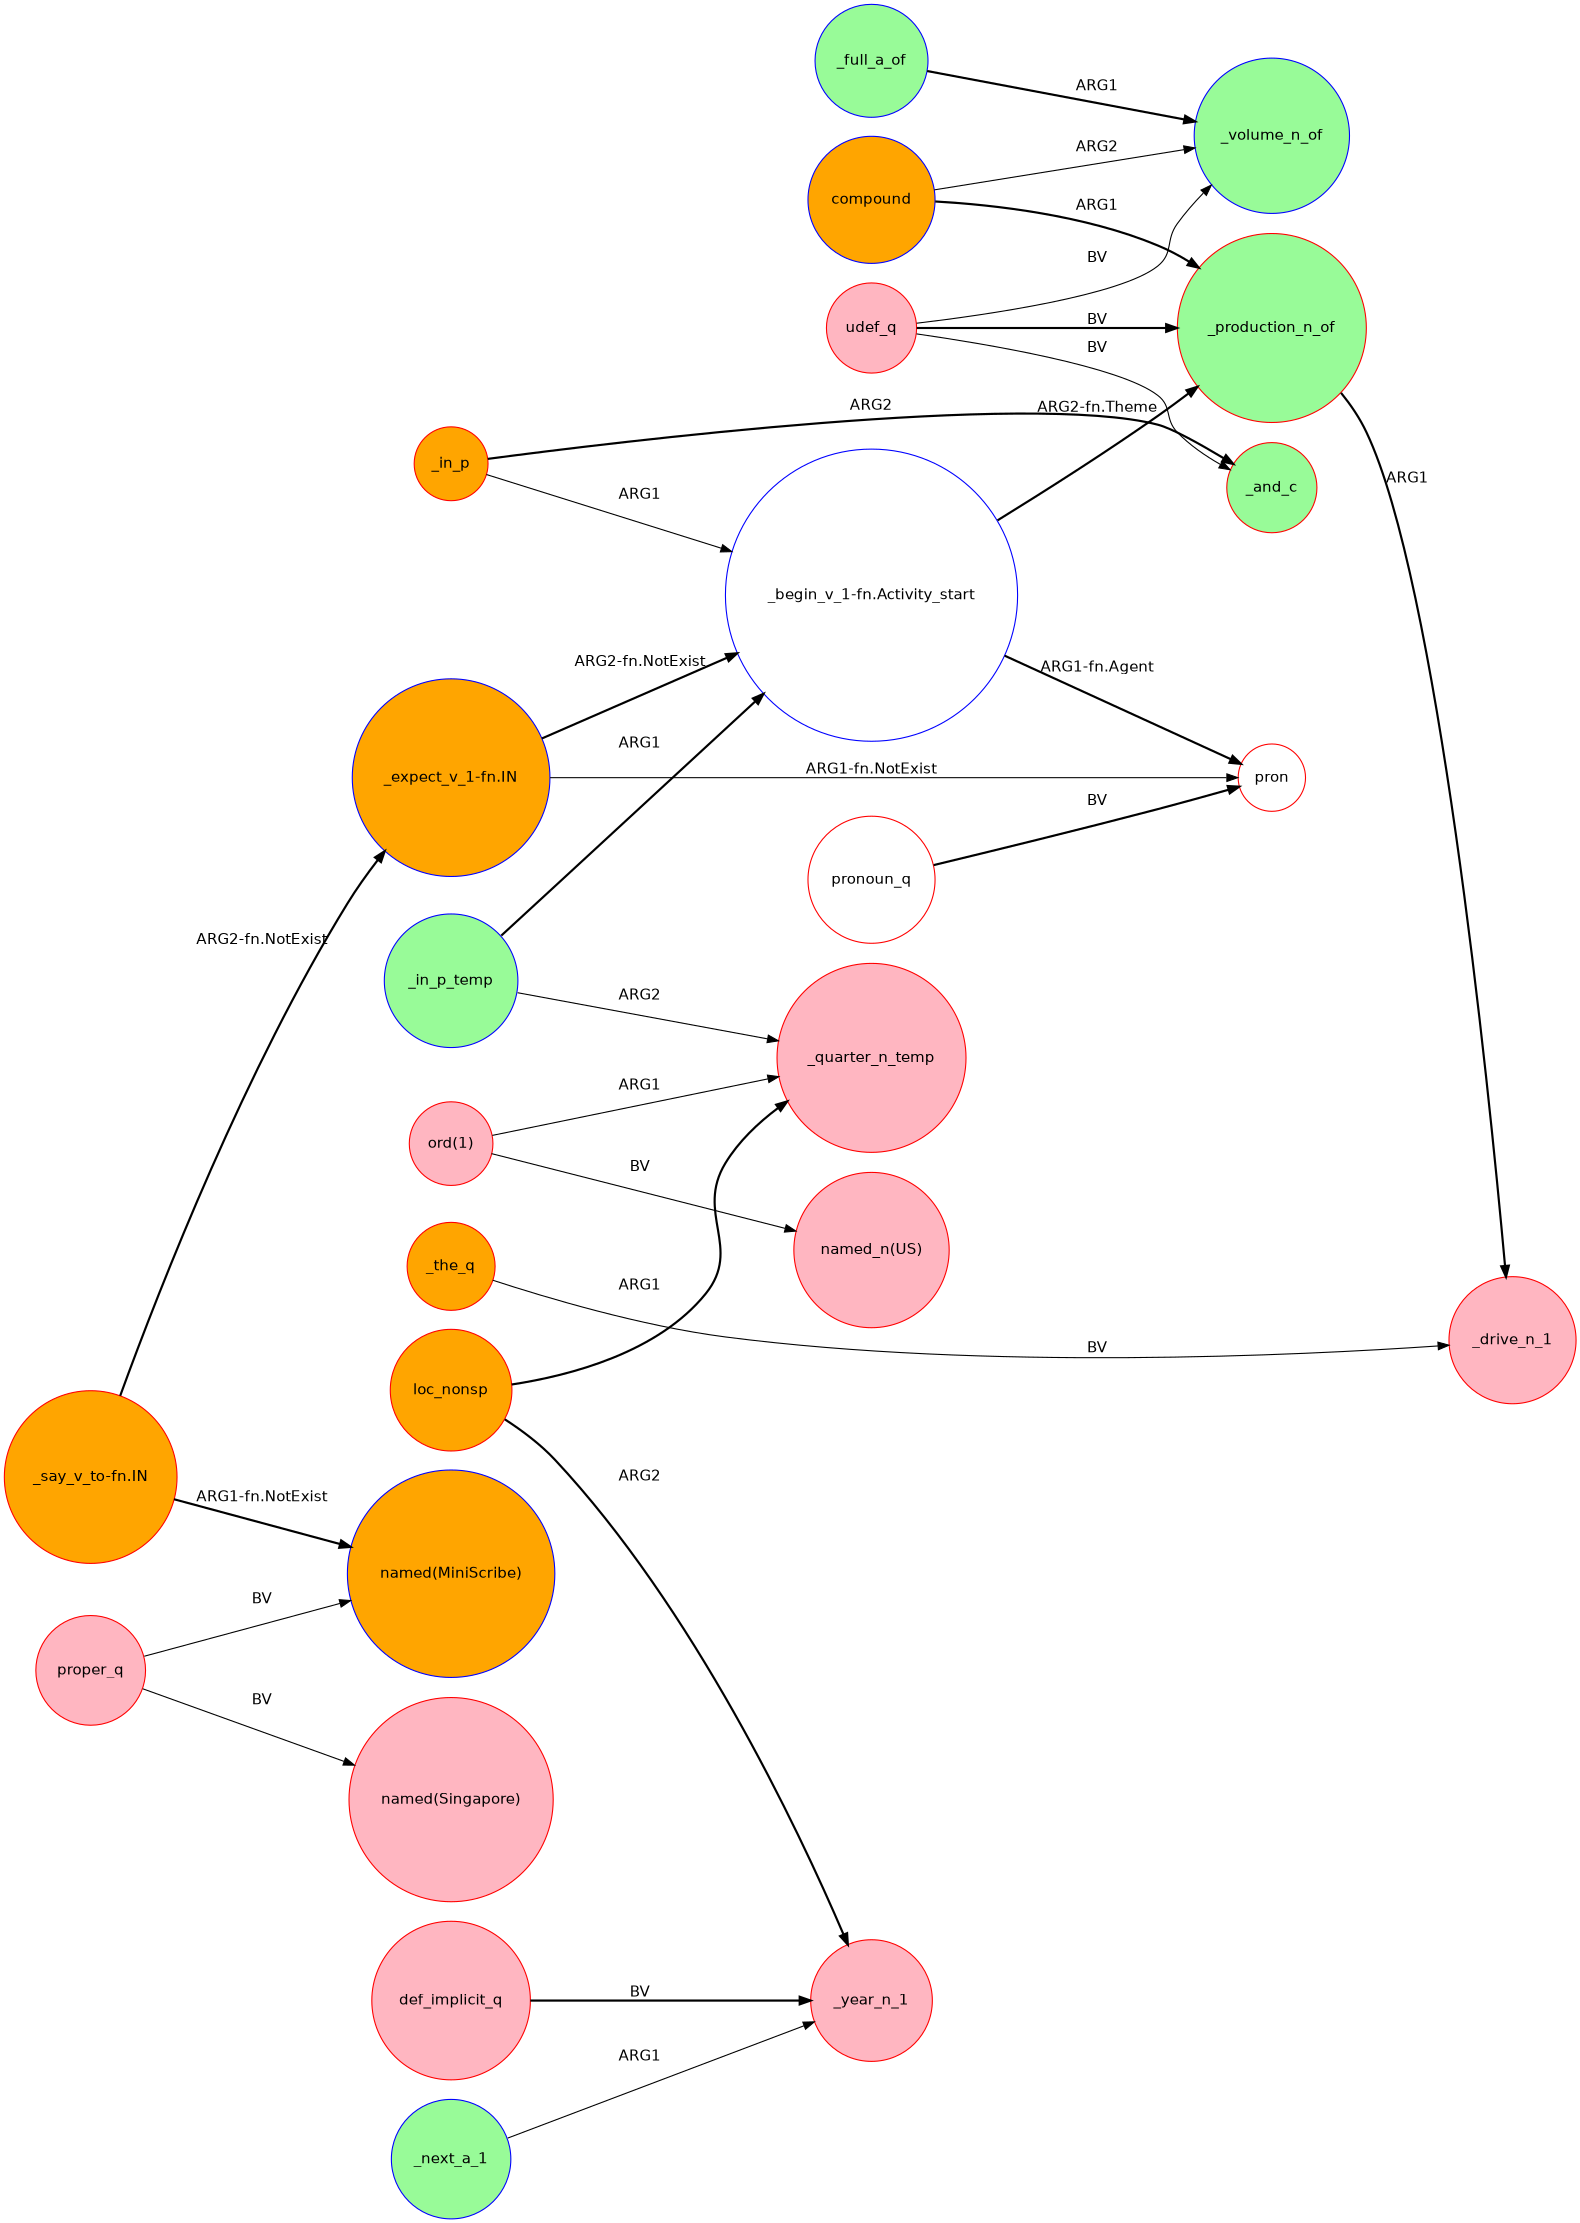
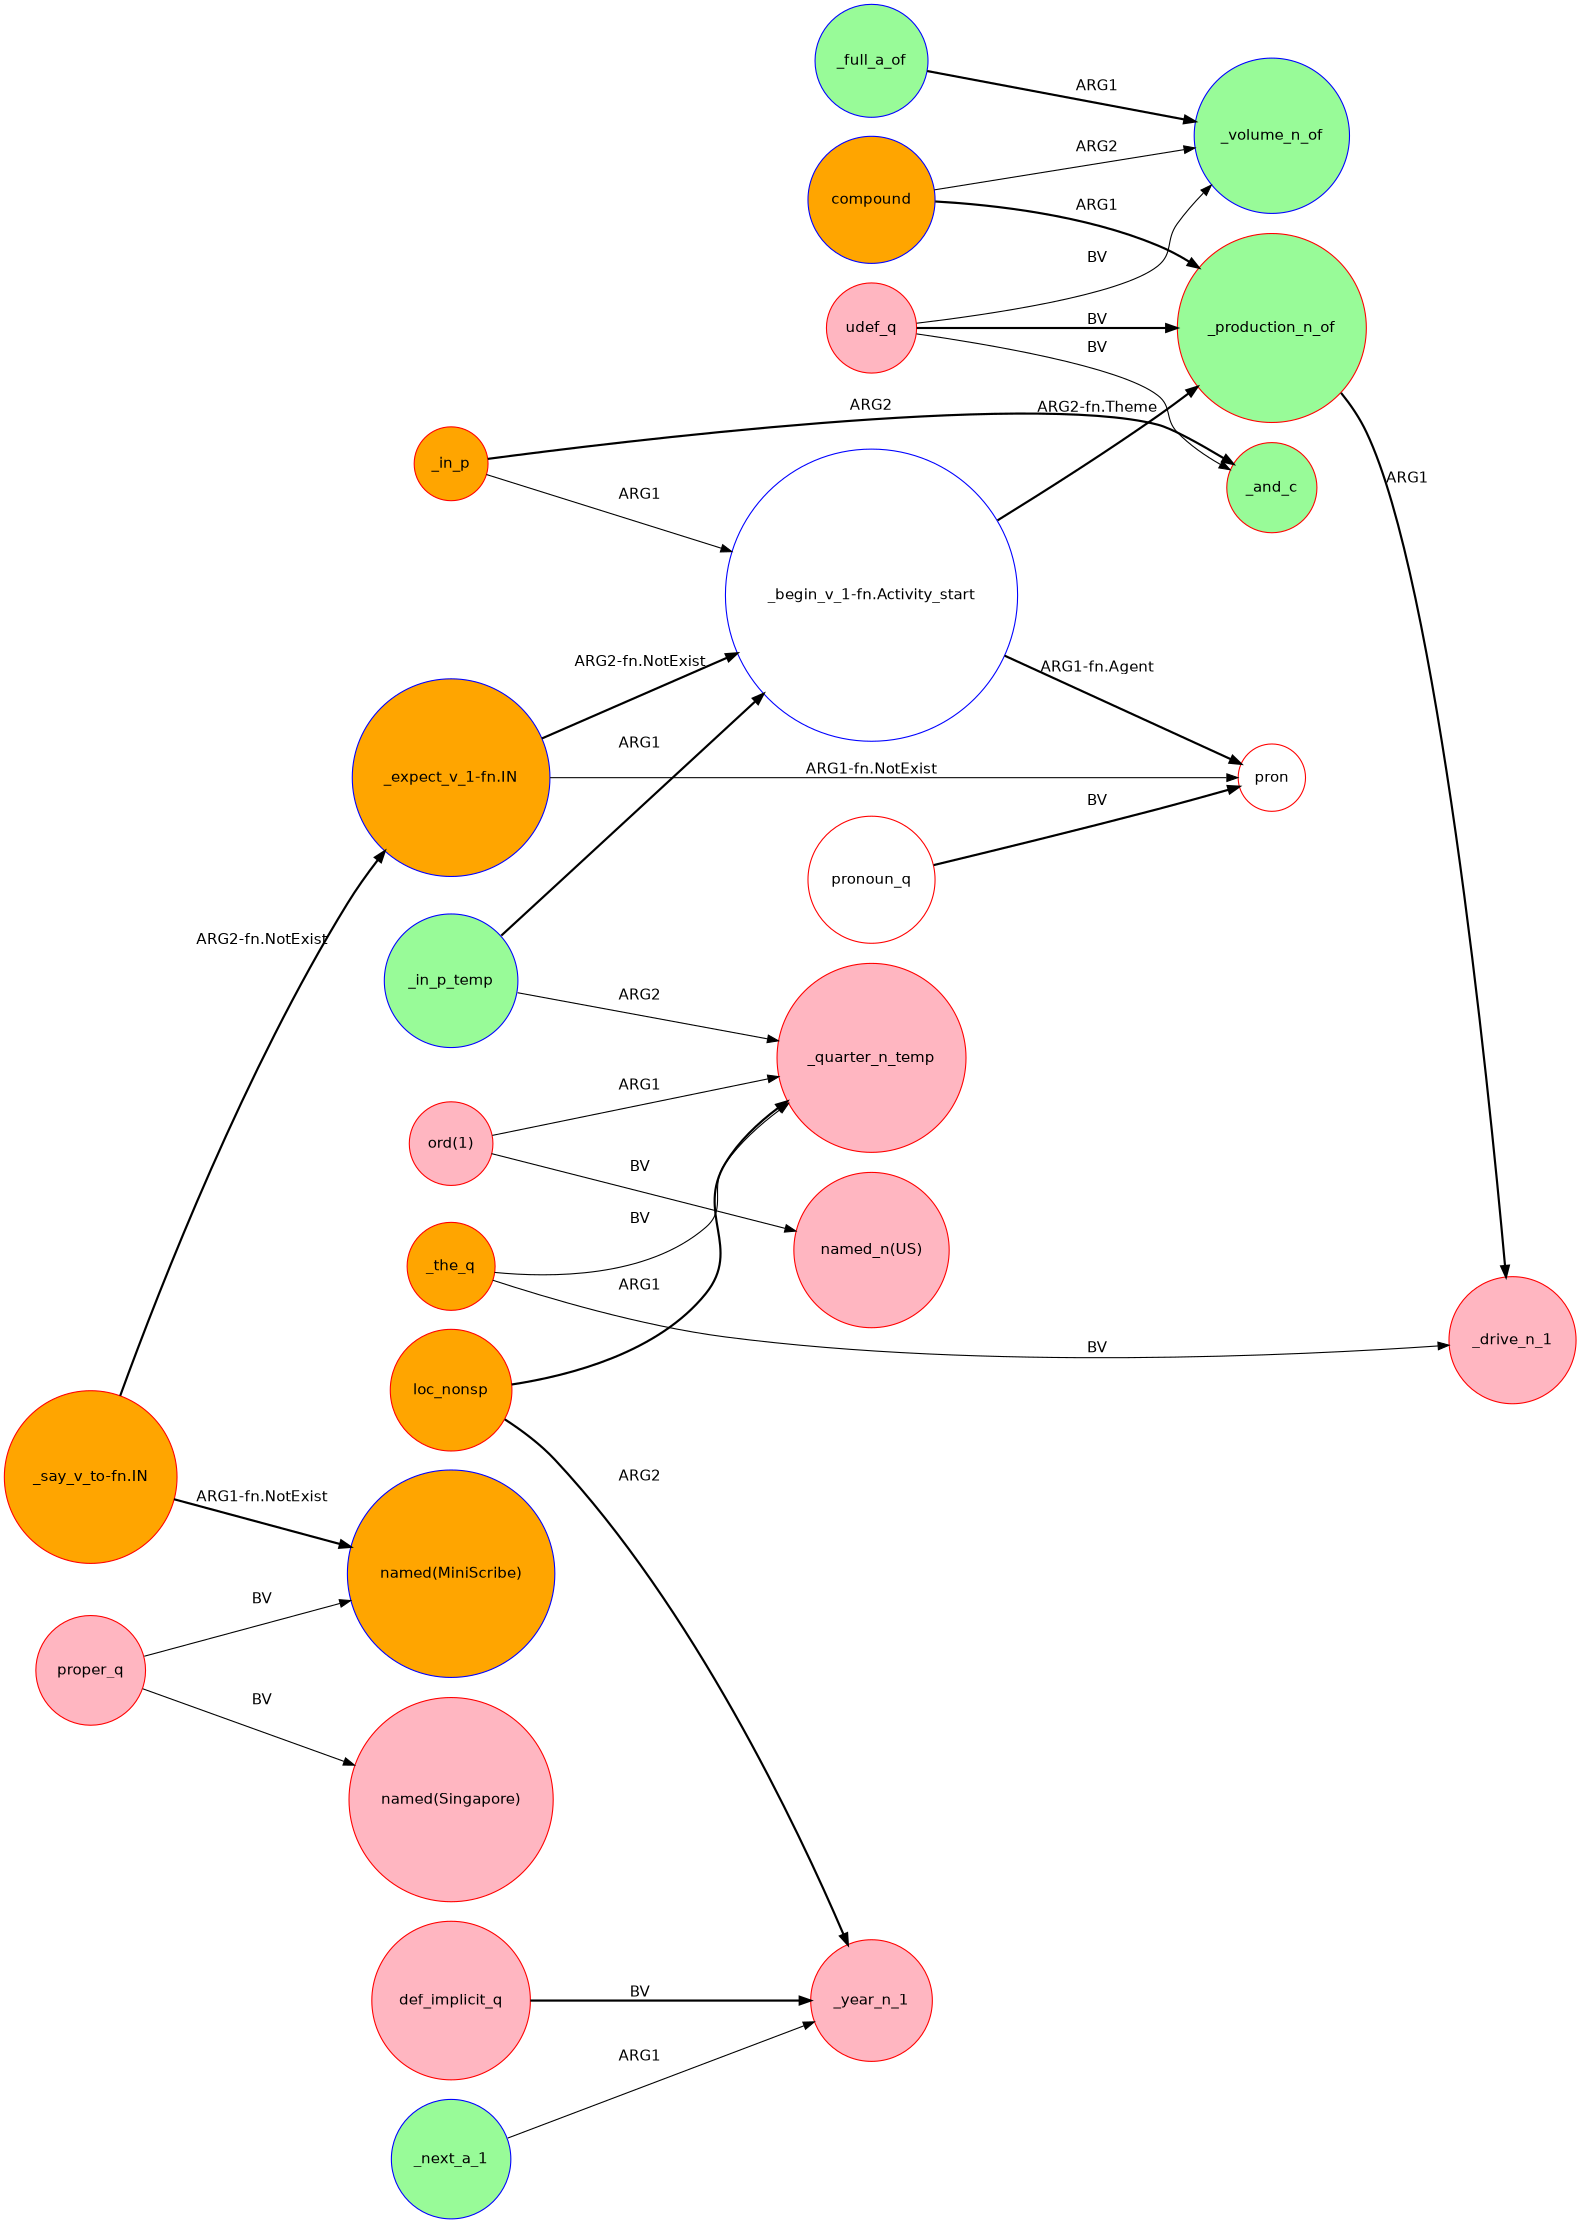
edge "_the_q" -> "_quarter_n_temp": added, label "BV"
